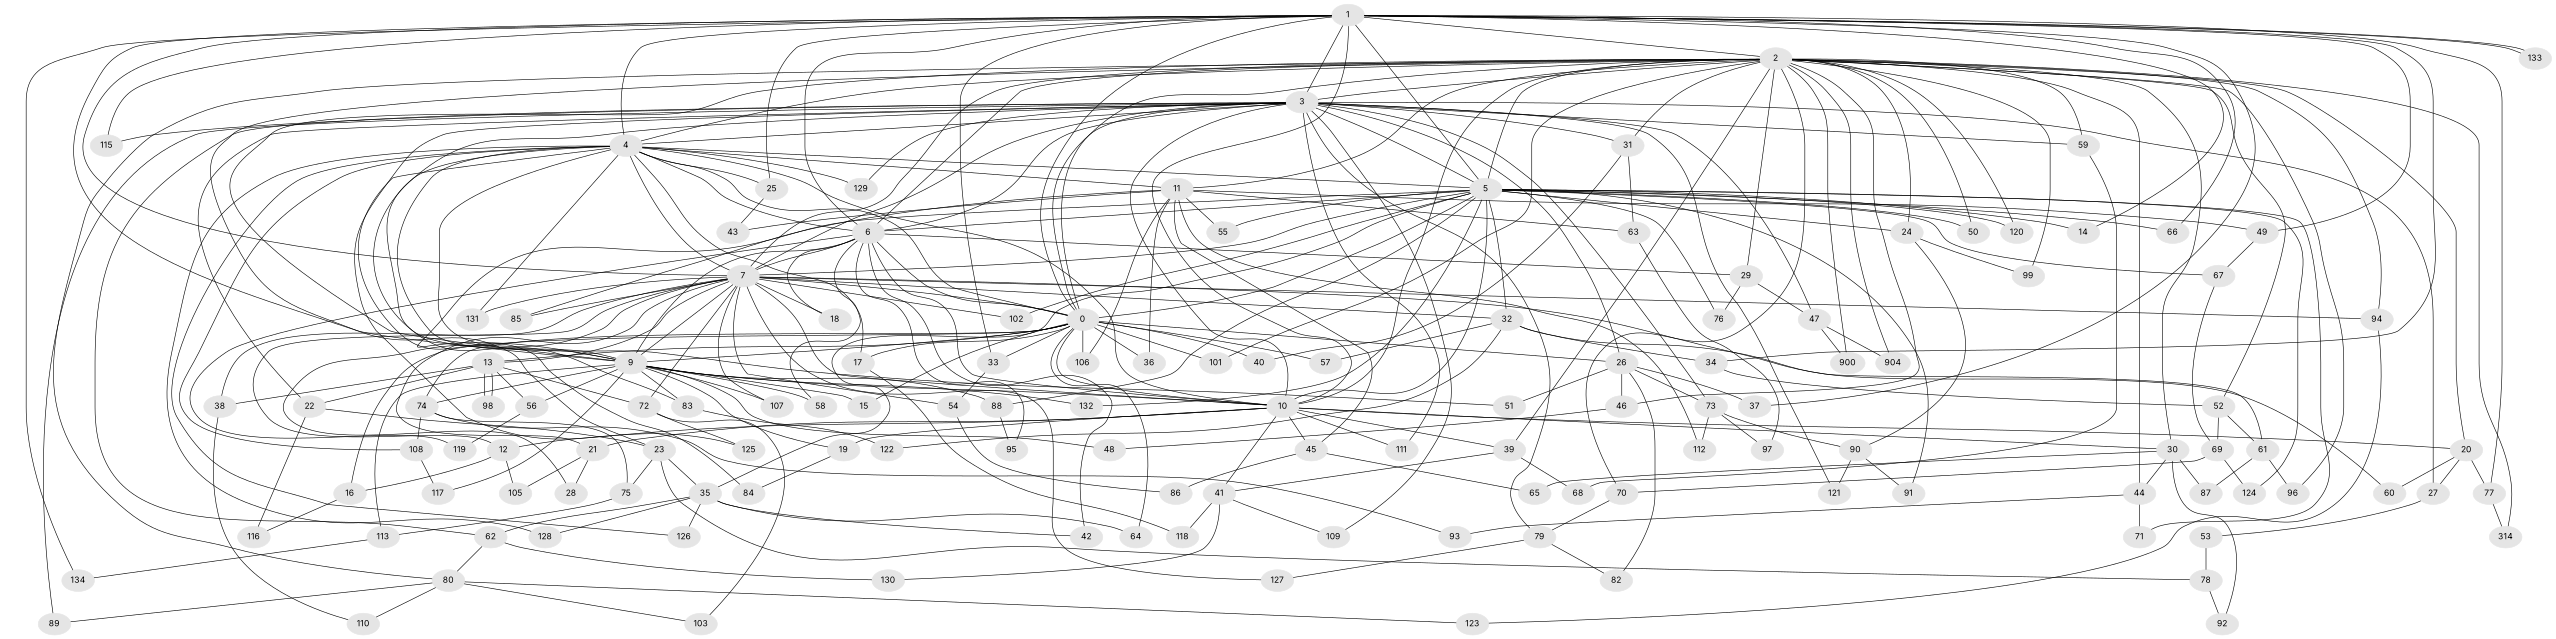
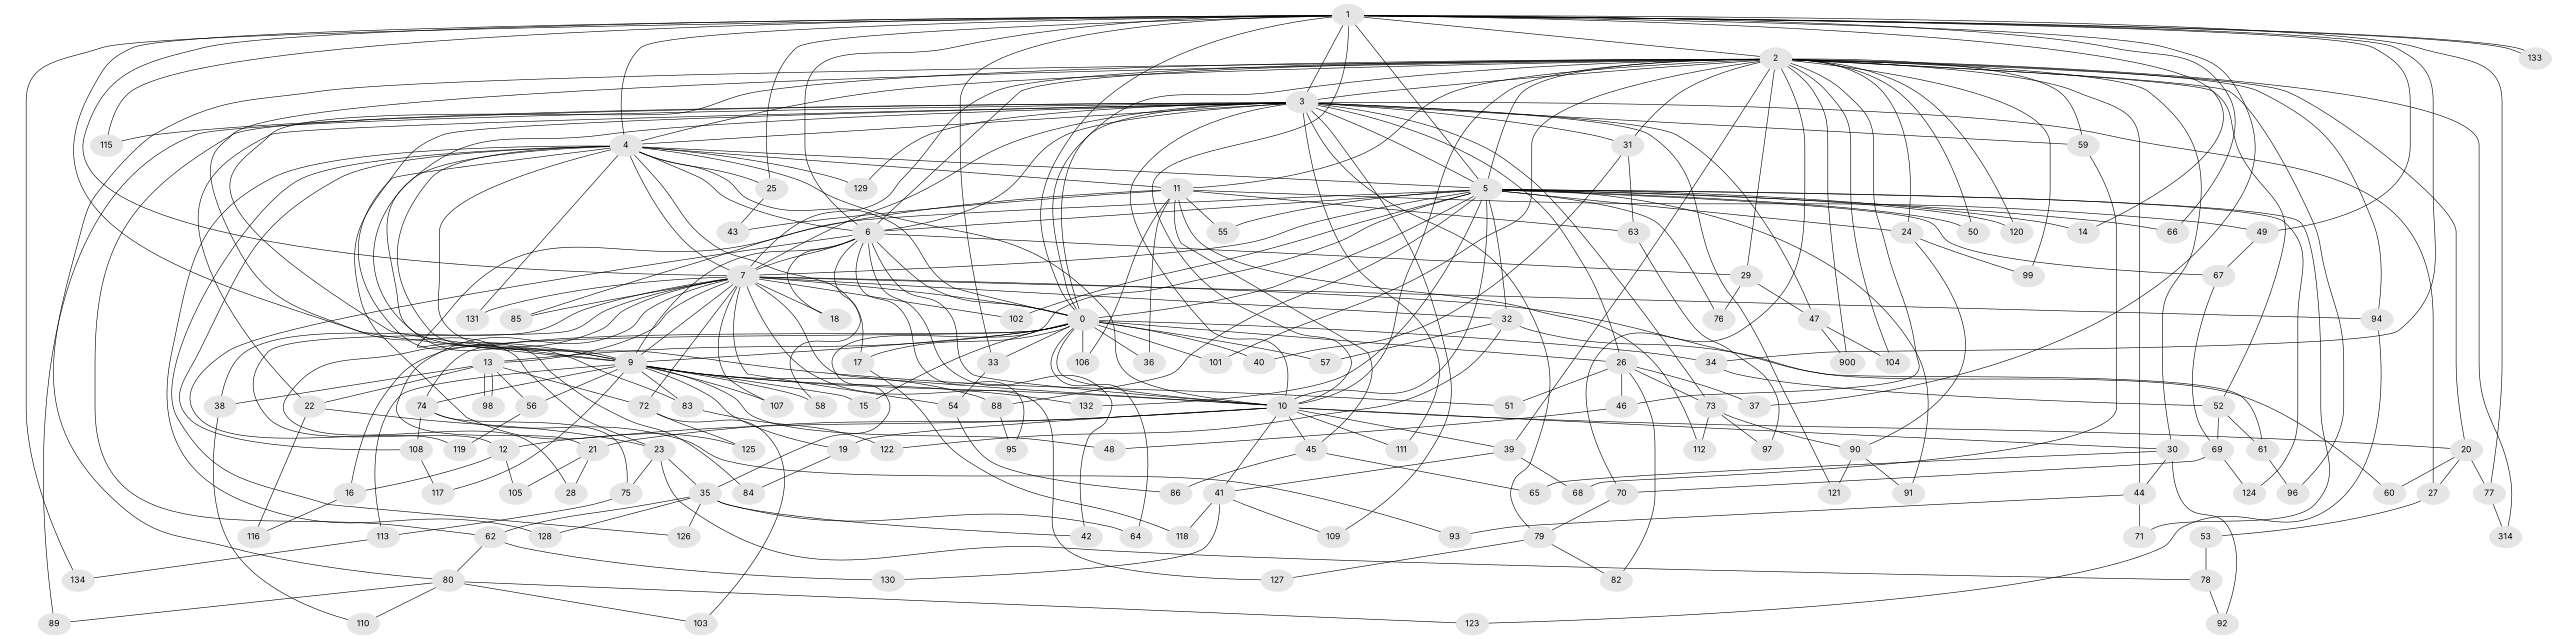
edge "32" -- "34": now "0" -- "34"
node "904": label "904" -> "104"
node "87": removed
